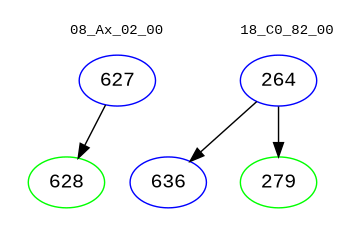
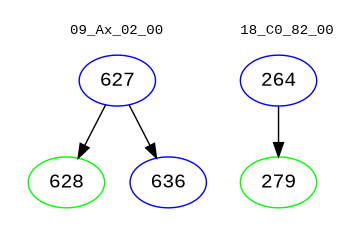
cluster "08_Ax_02_00": label "08_Ax_02_00" -> "09_Ax_02_00"
edge "264" -> "636": now "627" -> "636"
